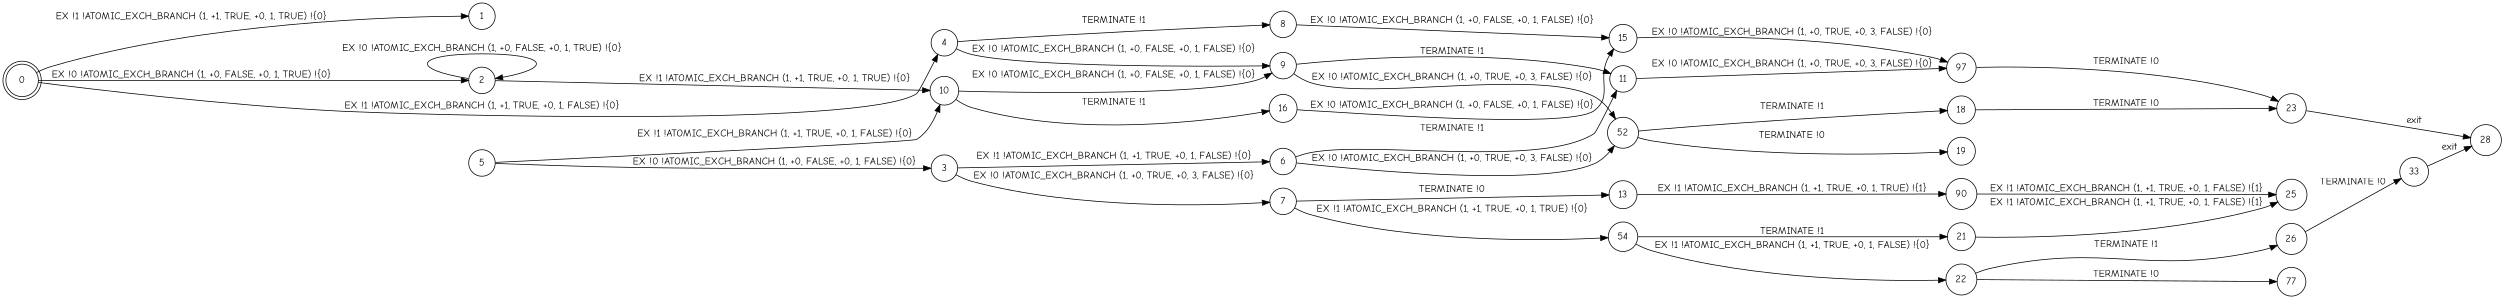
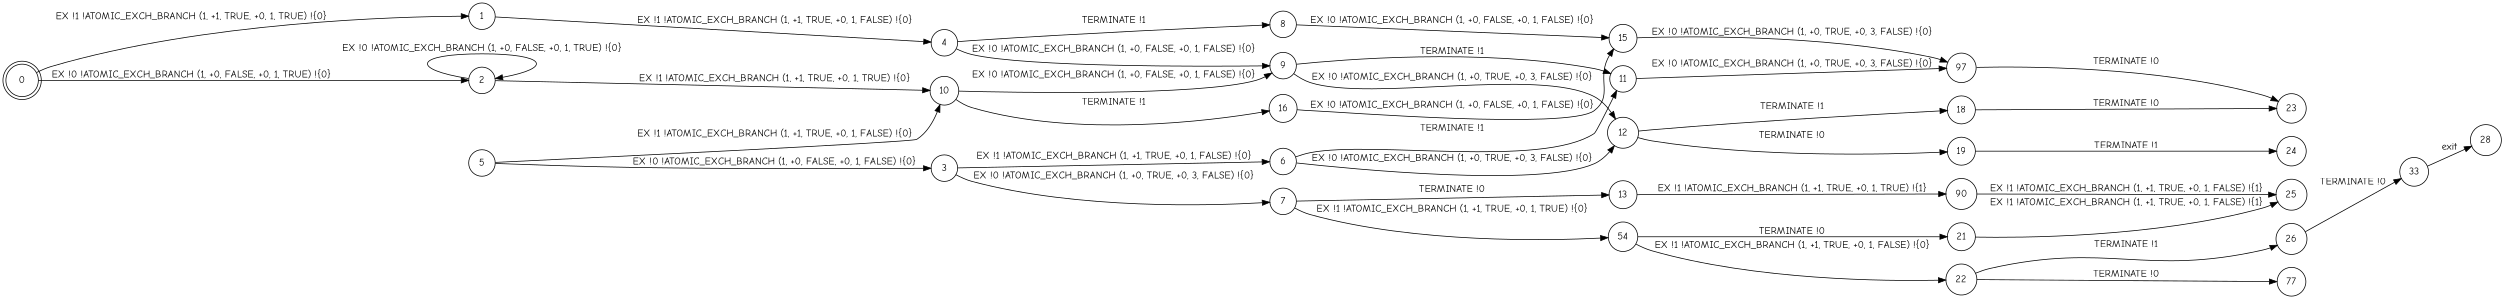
edge "0" -> "4": now "1" -> "4"
edge "23" -> "28": removed, label "exit"
node "52": label "52" -> "12"
node "24": added
edge "54" -> "21": label "TERMINATE !1" -> "TERMINATE !0"
